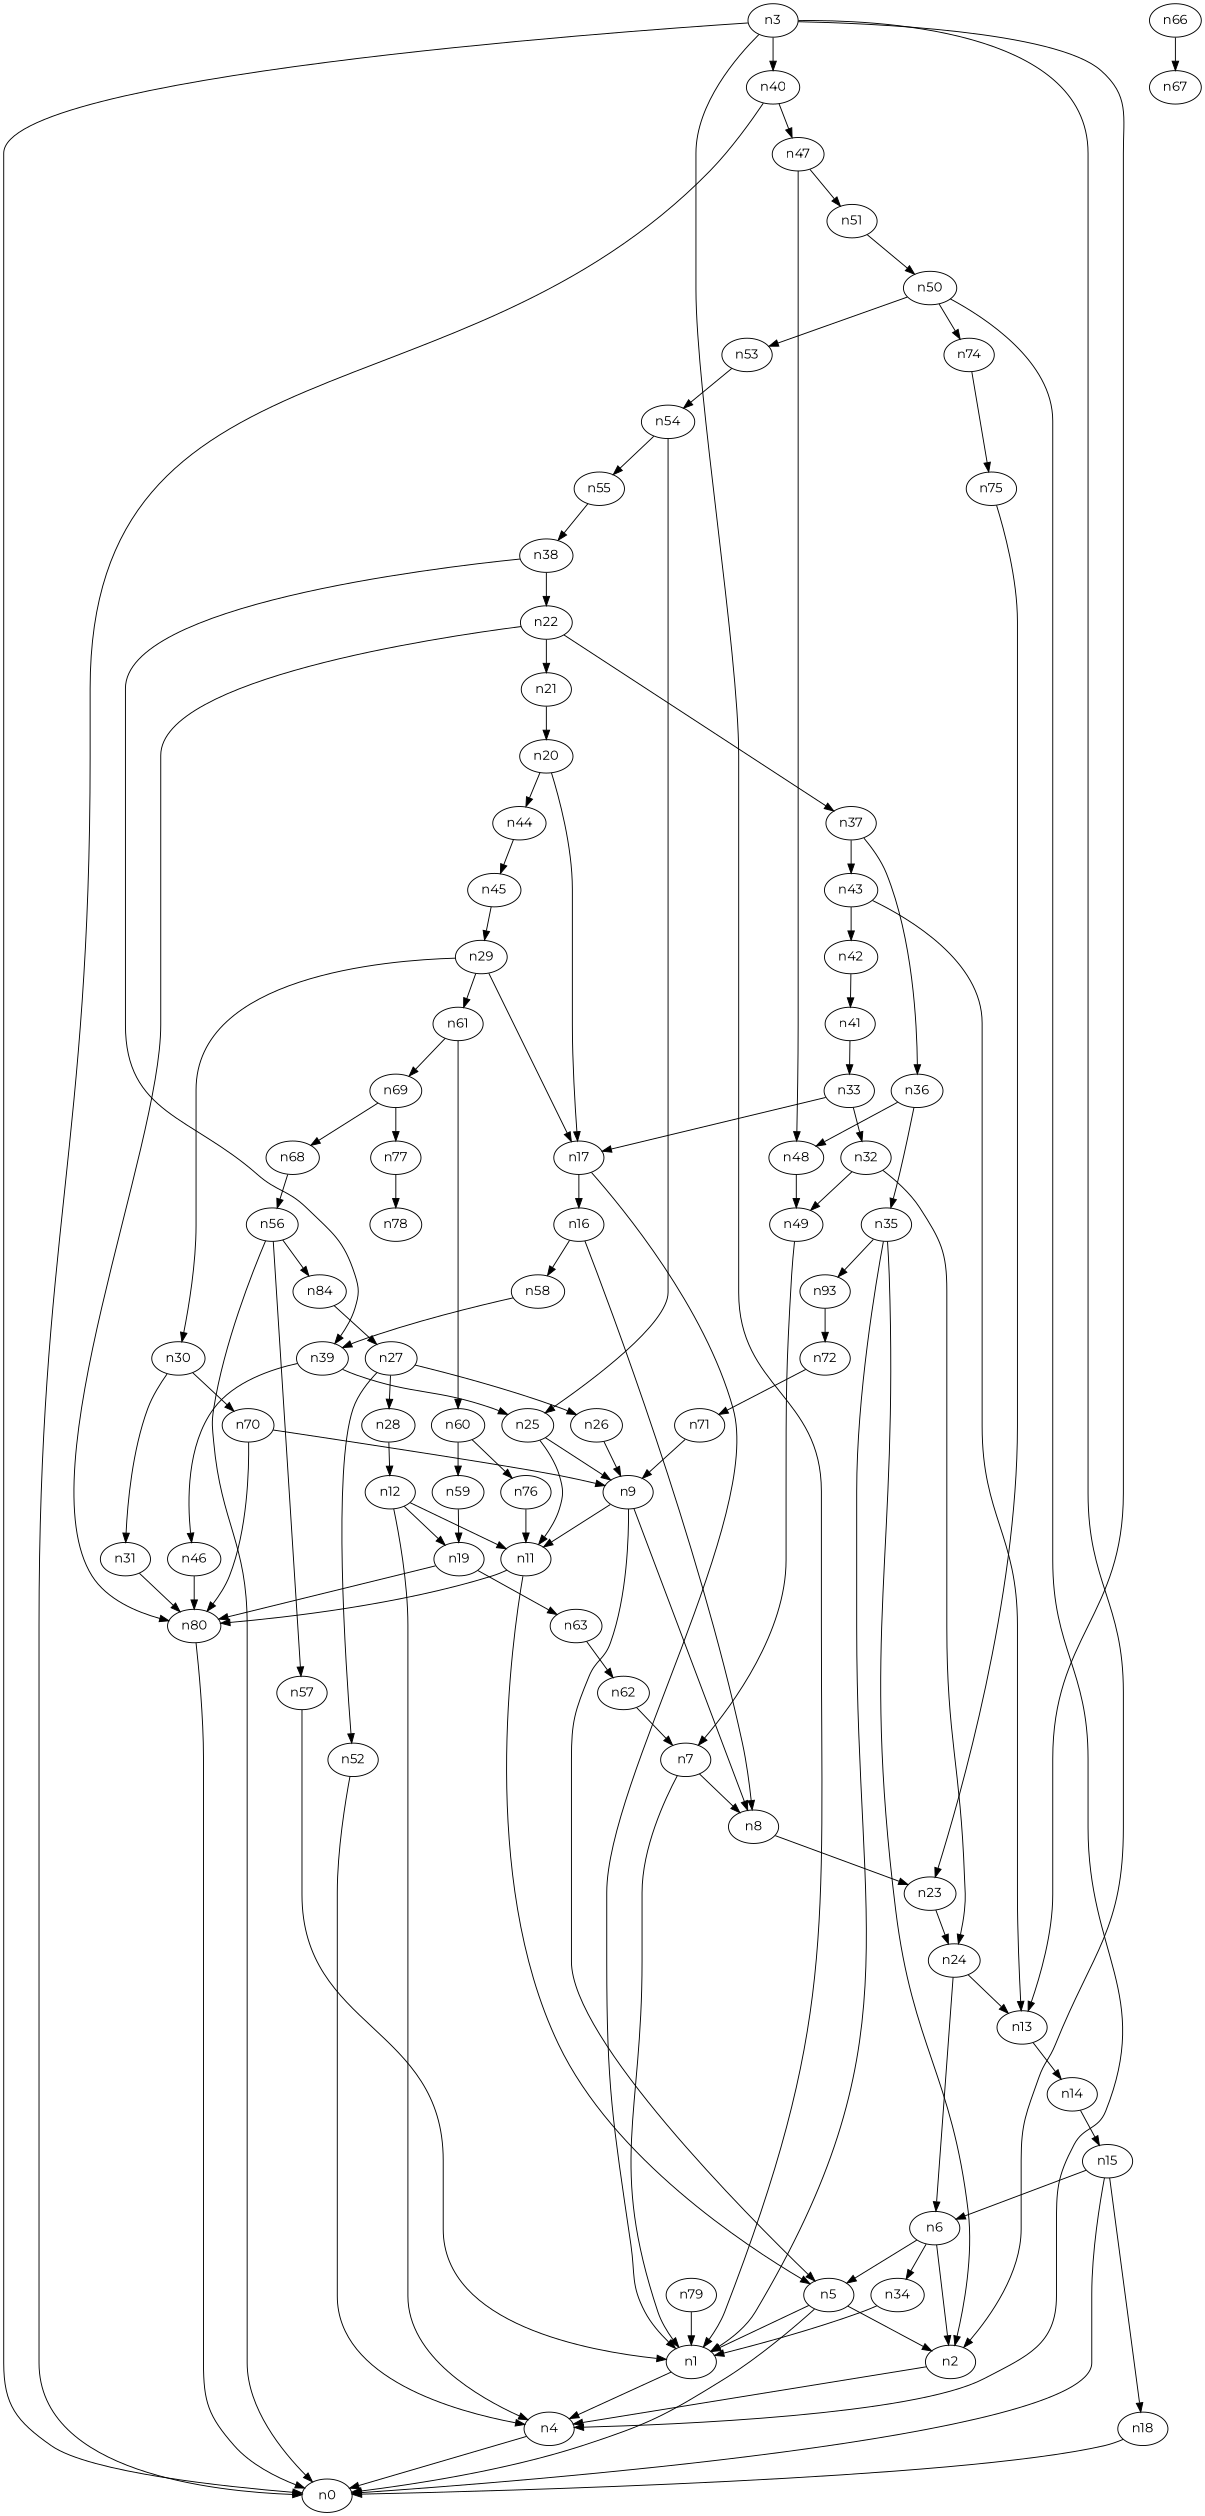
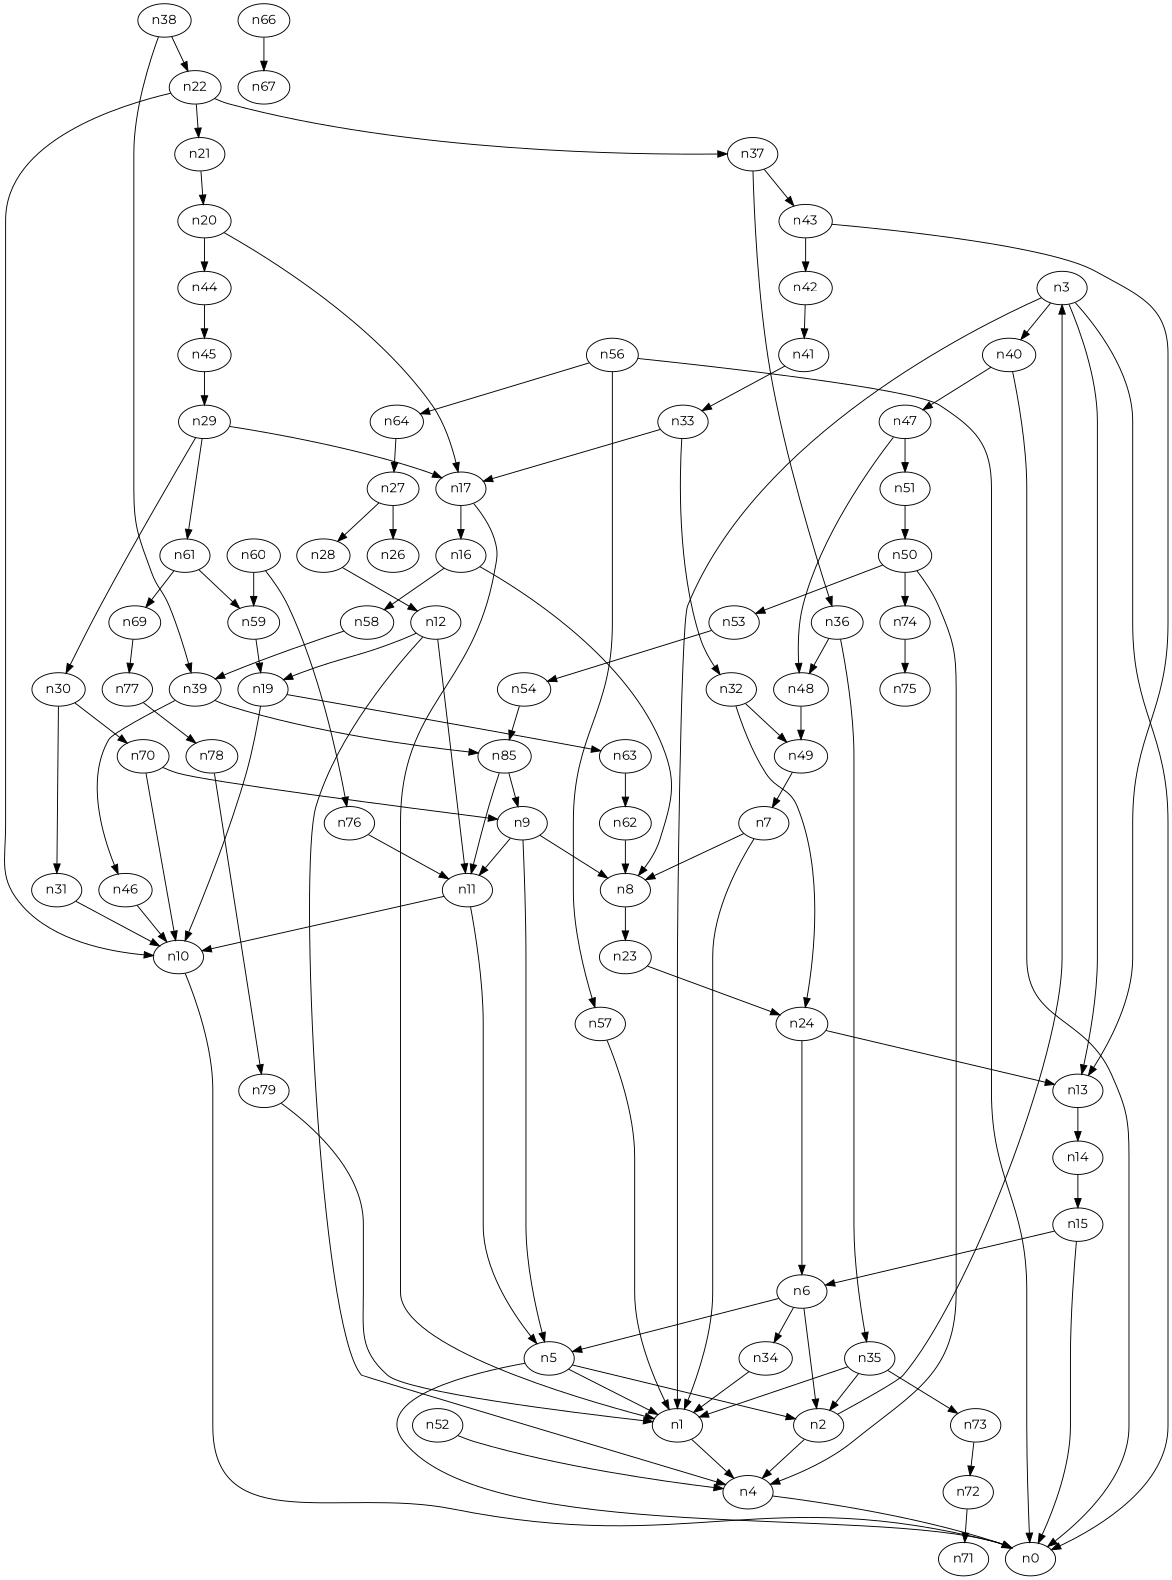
node "n55": removed
edge "n78" -> "n79": added
edge "n3" -> "n2": reversed
node "n68": removed
edge "n75" -> "n23": removed
edge "n61" -> "n60": now "n61" -> "n59"
node "n84": label "n84" -> "n64"
node "n93": label "n93" -> "n73"
node "n25": label "n25" -> "n85"
edge "n26" -> "n9": removed
edge "n71" -> "n9": removed
edge "n27" -> "n52": removed
node "n80": label "n80" -> "n10"
edge "n62" -> "n7": now "n62" -> "n8"
node "n18": removed
